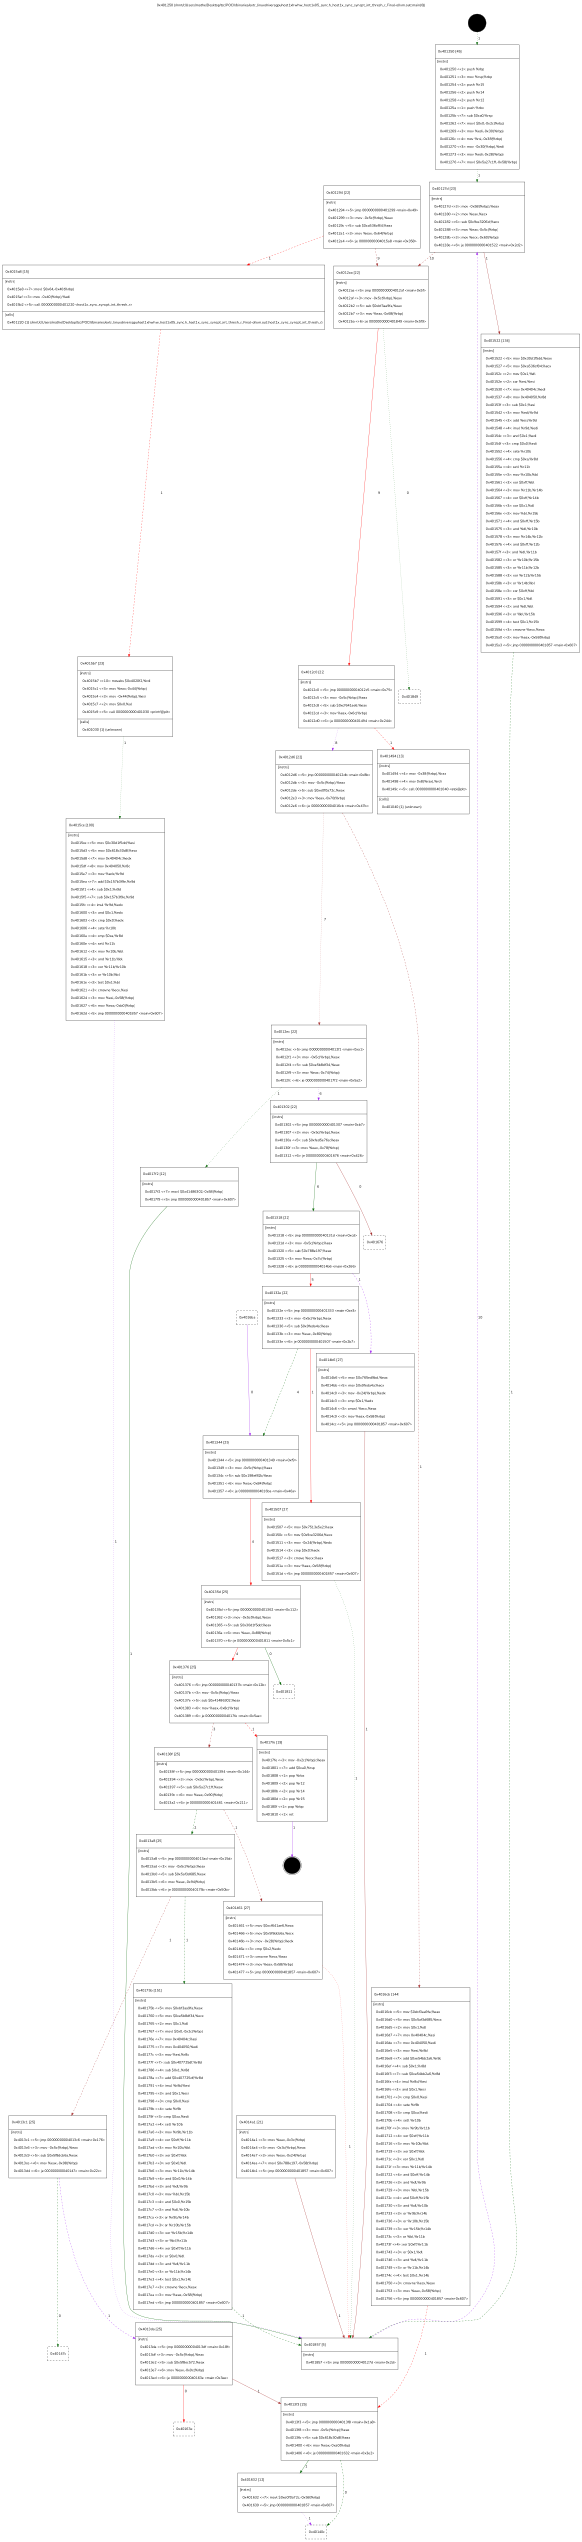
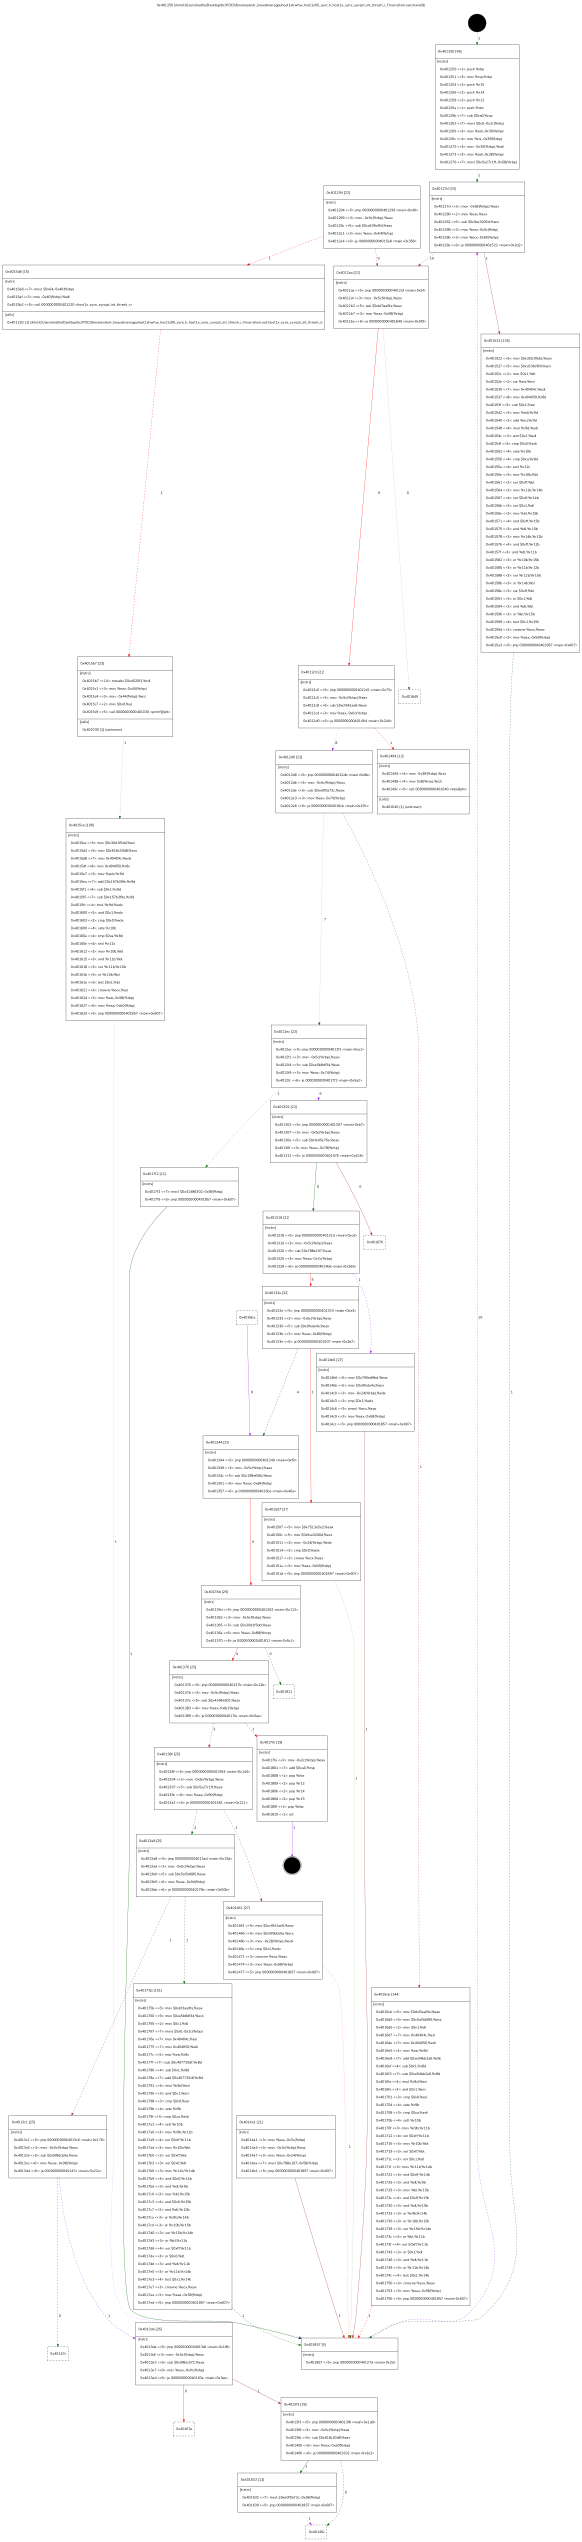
edge "0x4012d6 [22]" -> "0x4012ec [22]": color brown -> darkgreen
edge "0x40135d [25]" -> "0x401811": style solid -> dashed
edge "0x4016cb [144]" -> "0x4013f3 [25]": now "0x4016cb [144]" -> "0x401857 [5]"
